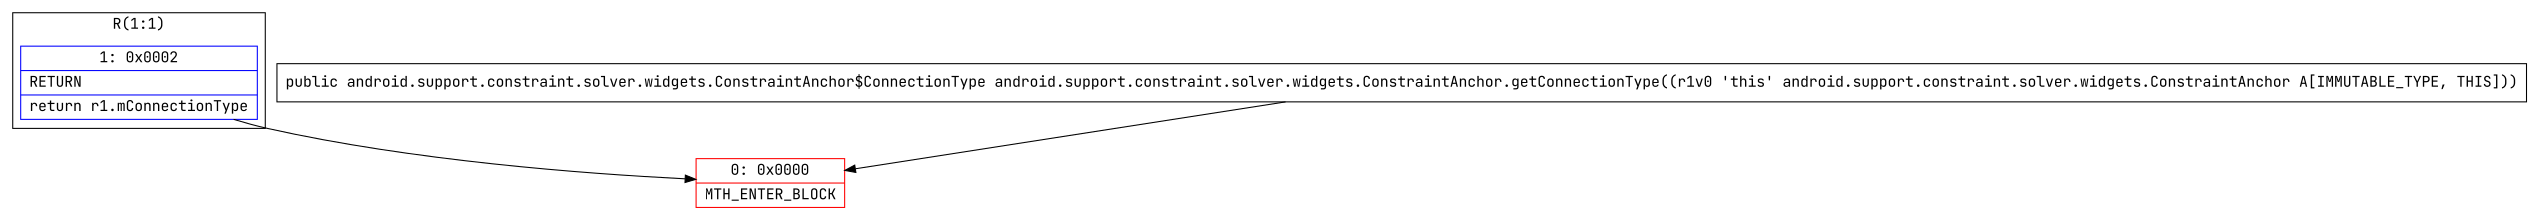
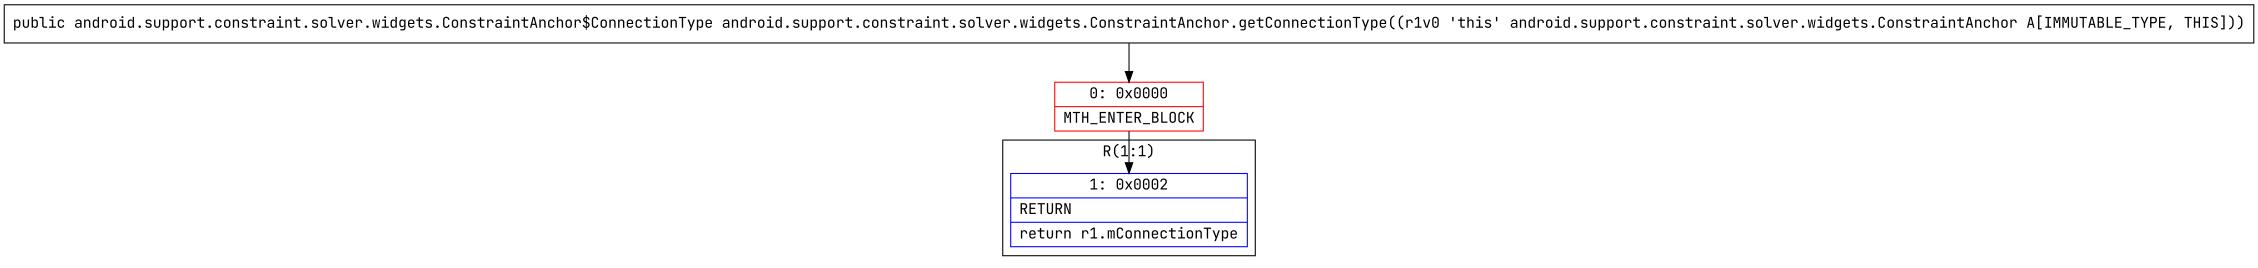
edge "1: 0x0002" -> "0: 0x0000": reversed
